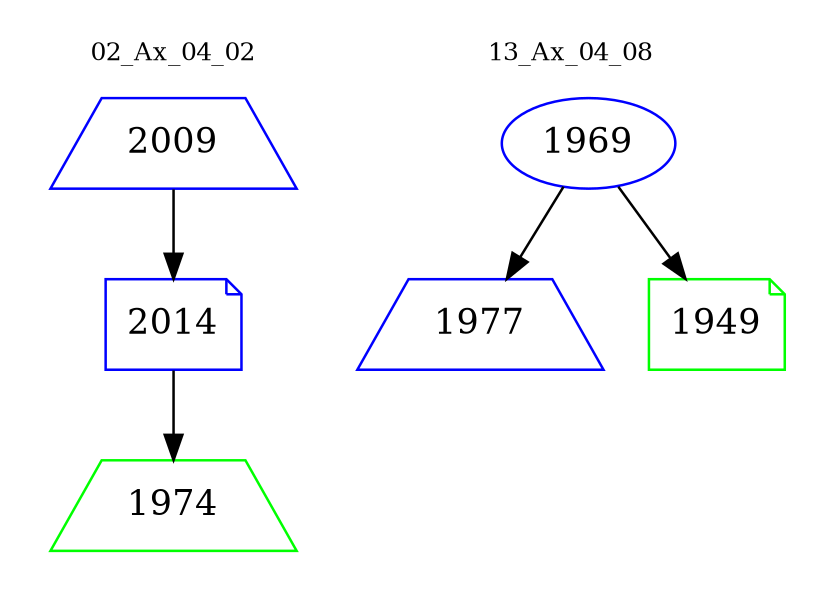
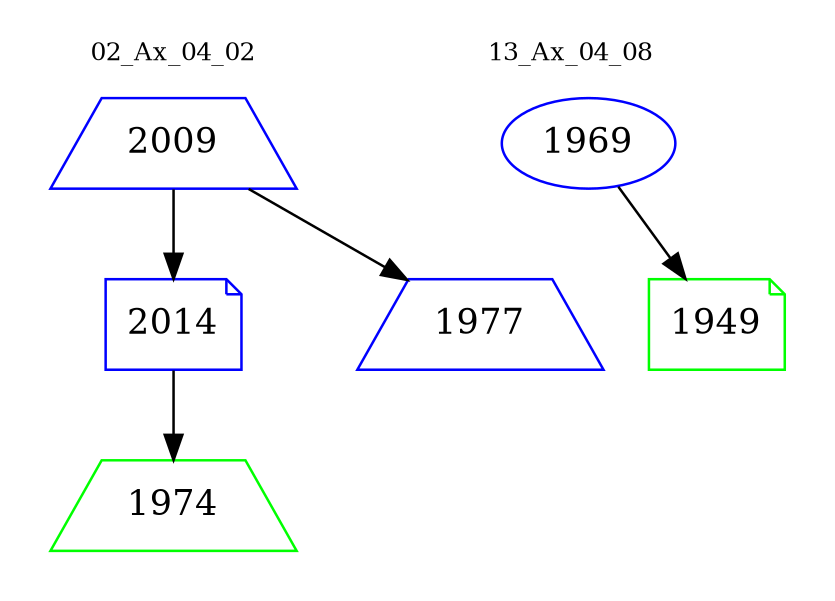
edge "1969" -> "1977": now "2009" -> "1977"
